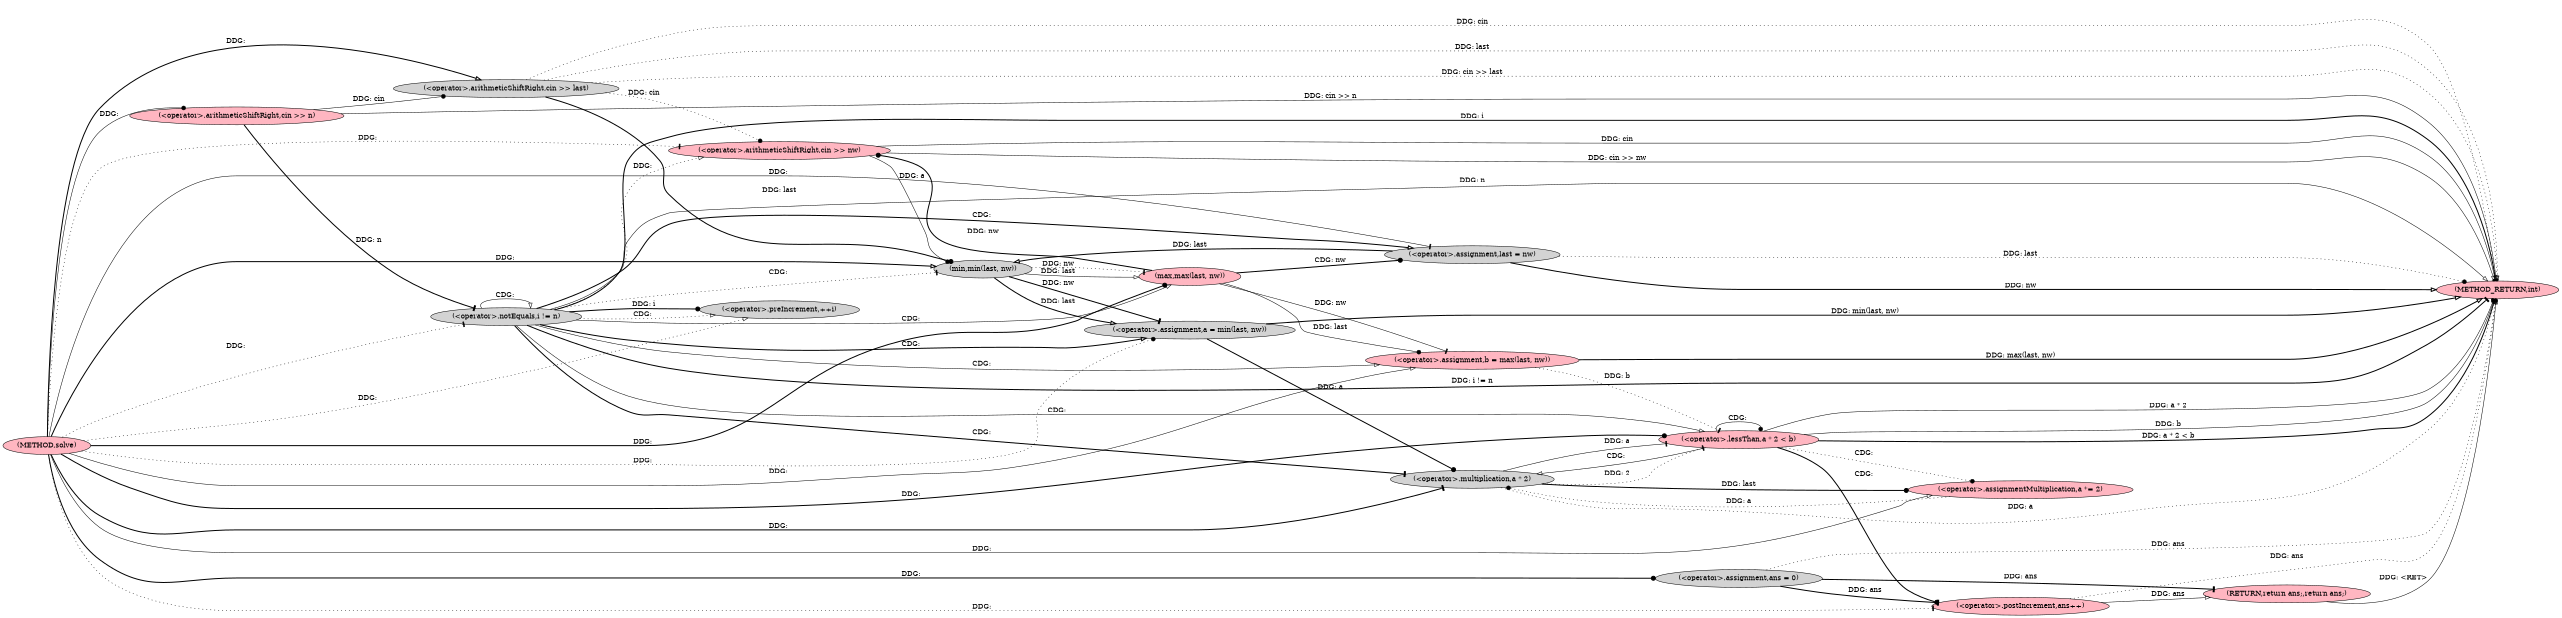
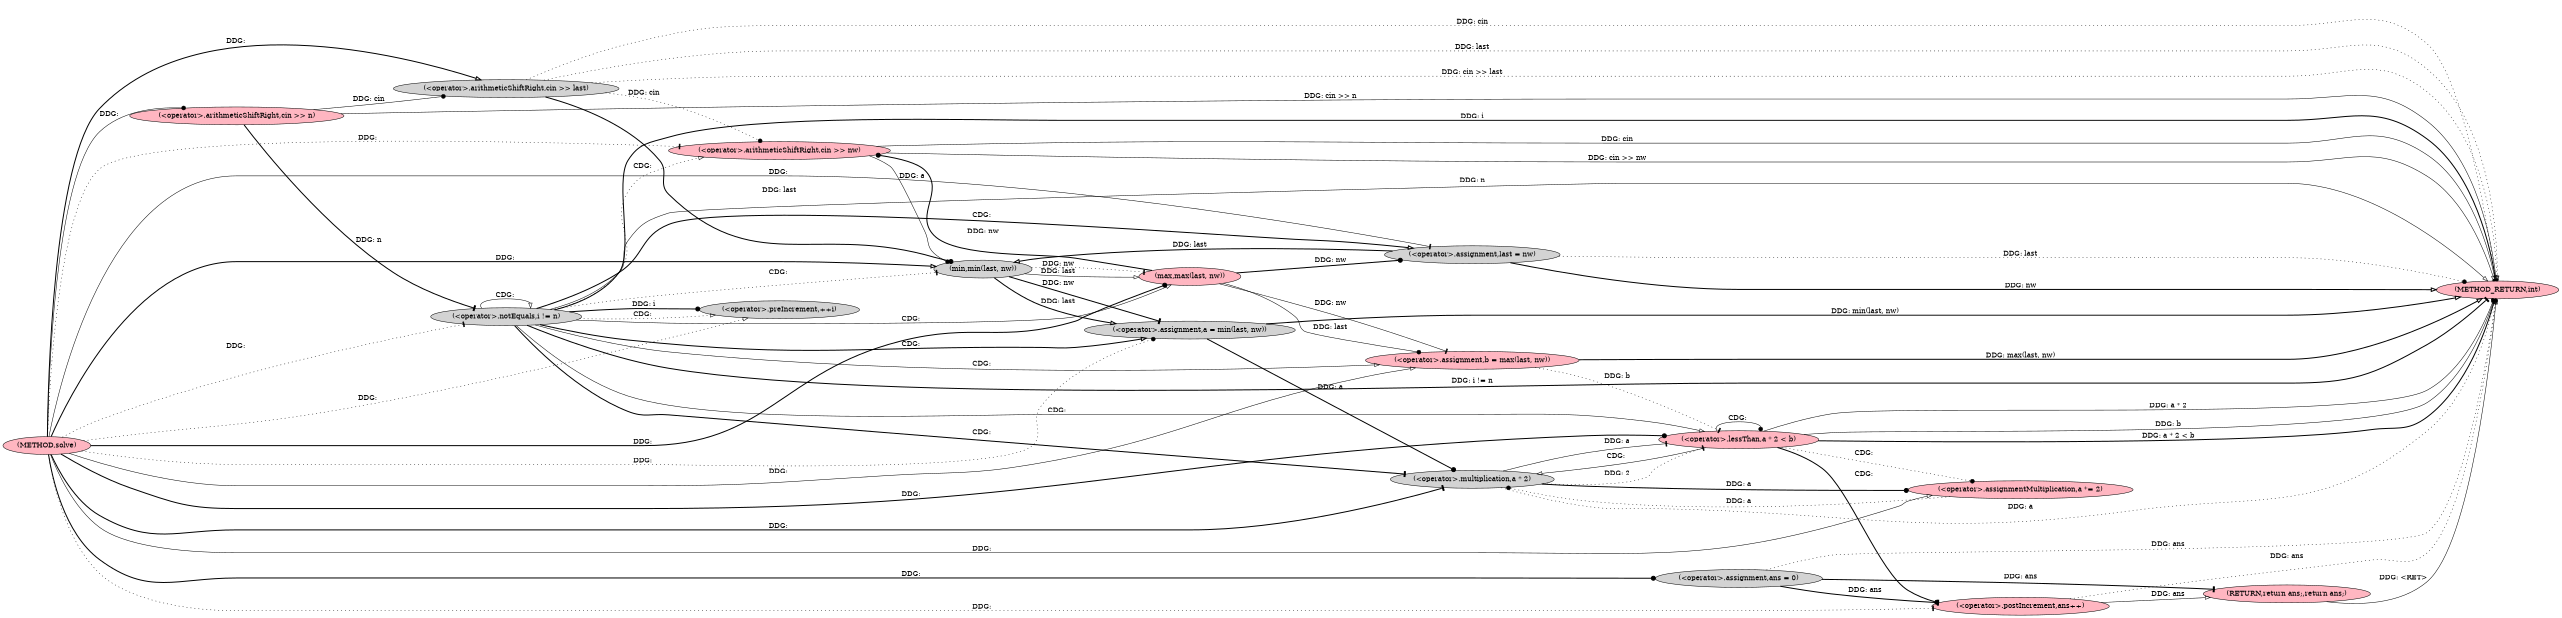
edge "(<operator>.notEquals,i != n)" -> "(<operator>.arithmeticShiftRight,cin >> nw)": label "DDG: " -> "CDG: "
edge "(max,max(last, nw))" -> "(<operator>.assignment,last = nw)": label "CDG: nw" -> "DDG: nw"
edge "(<operator>.multiplication,a * 2)" -> "(<operator>.assignmentMultiplication,a *= 2)": label "DDG: last" -> "DDG: a"
